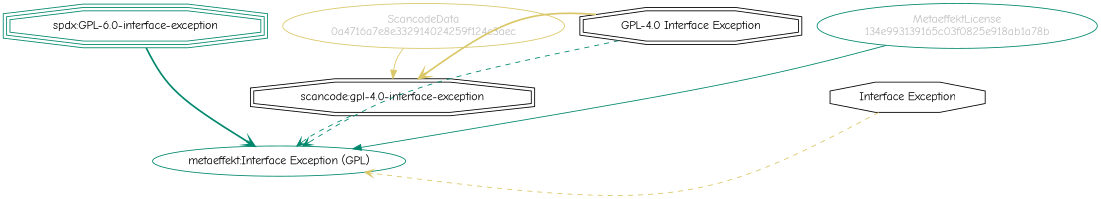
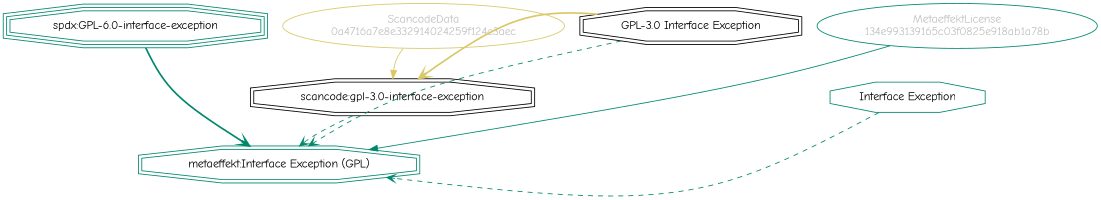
node "GPL-4.0 Interface Exception": label "GPL-4.0 Interface Exception" -> "GPL-3.0 Interface Exception"
node "scancode:gpl-4.0-interface-exception": label "scancode:gpl-4.0-interface-exception" -> "scancode:gpl-3.0-interface-exception"
node "Interface Exception": color black -> #00876c
node "metaeffekt:Interface Exception (GPL)": shape ellipse -> doubleoctagon
edge "Interface Exception" -> "metaeffekt:Interface Exception (GPL)": color #dac767 -> #00876c
